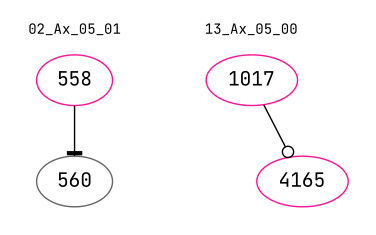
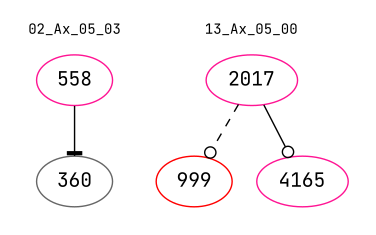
cluster "02_Ax_05_01": label "02_Ax_05_01" -> "02_Ax_05_03"
node "1017": label "1017" -> "2017"
node "560": label "560" -> "360"
node "999": added
